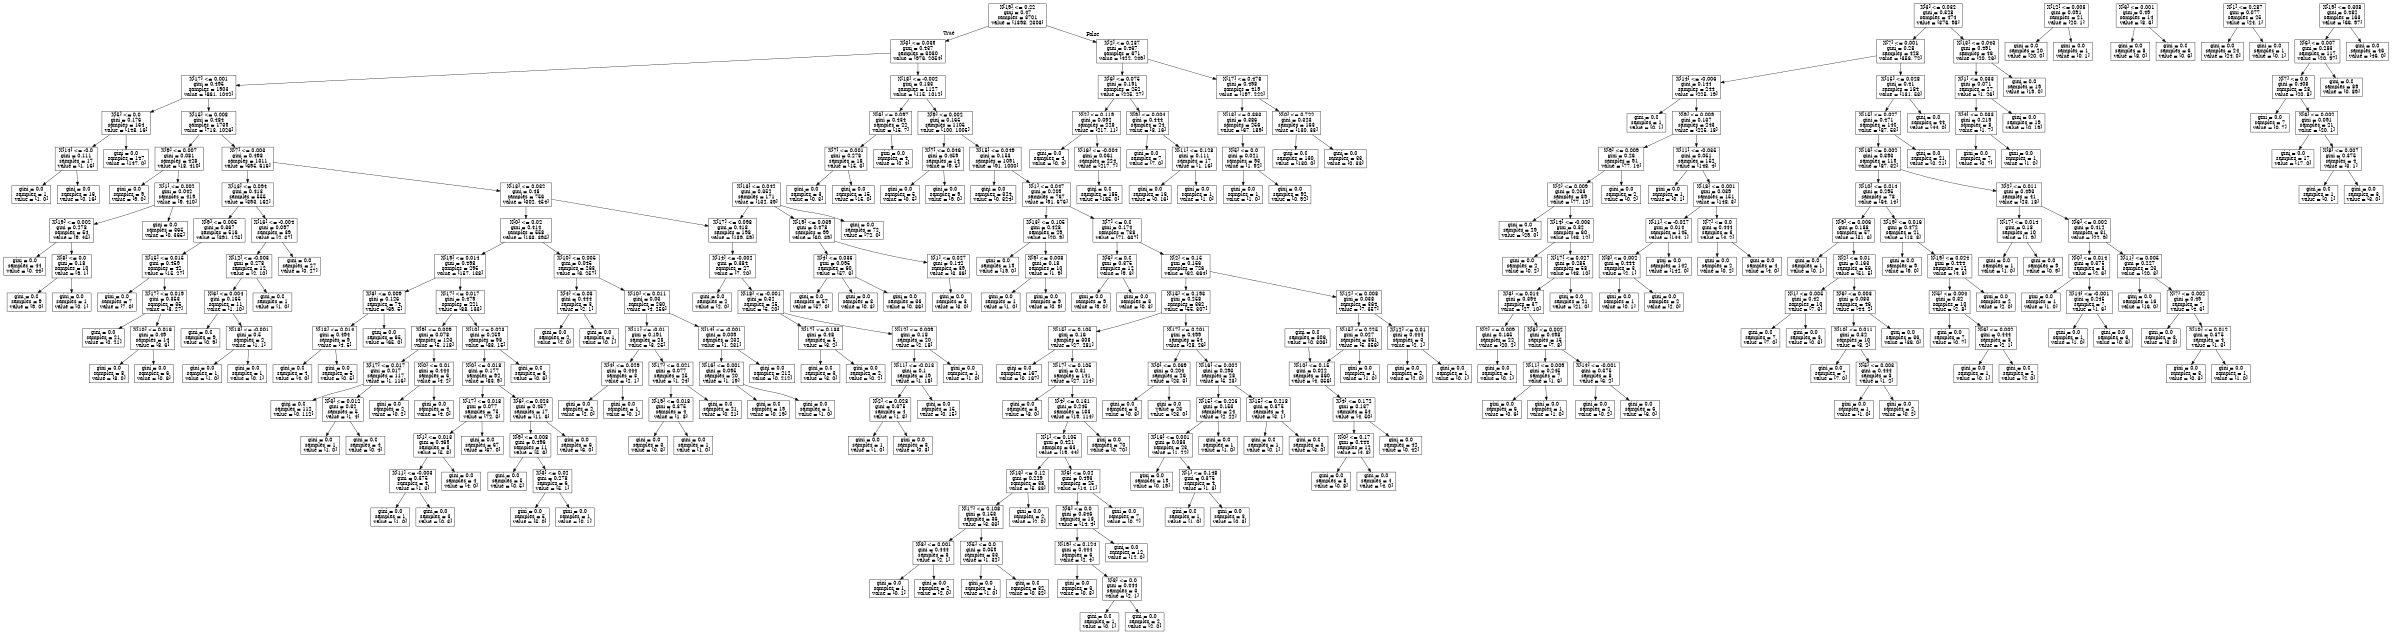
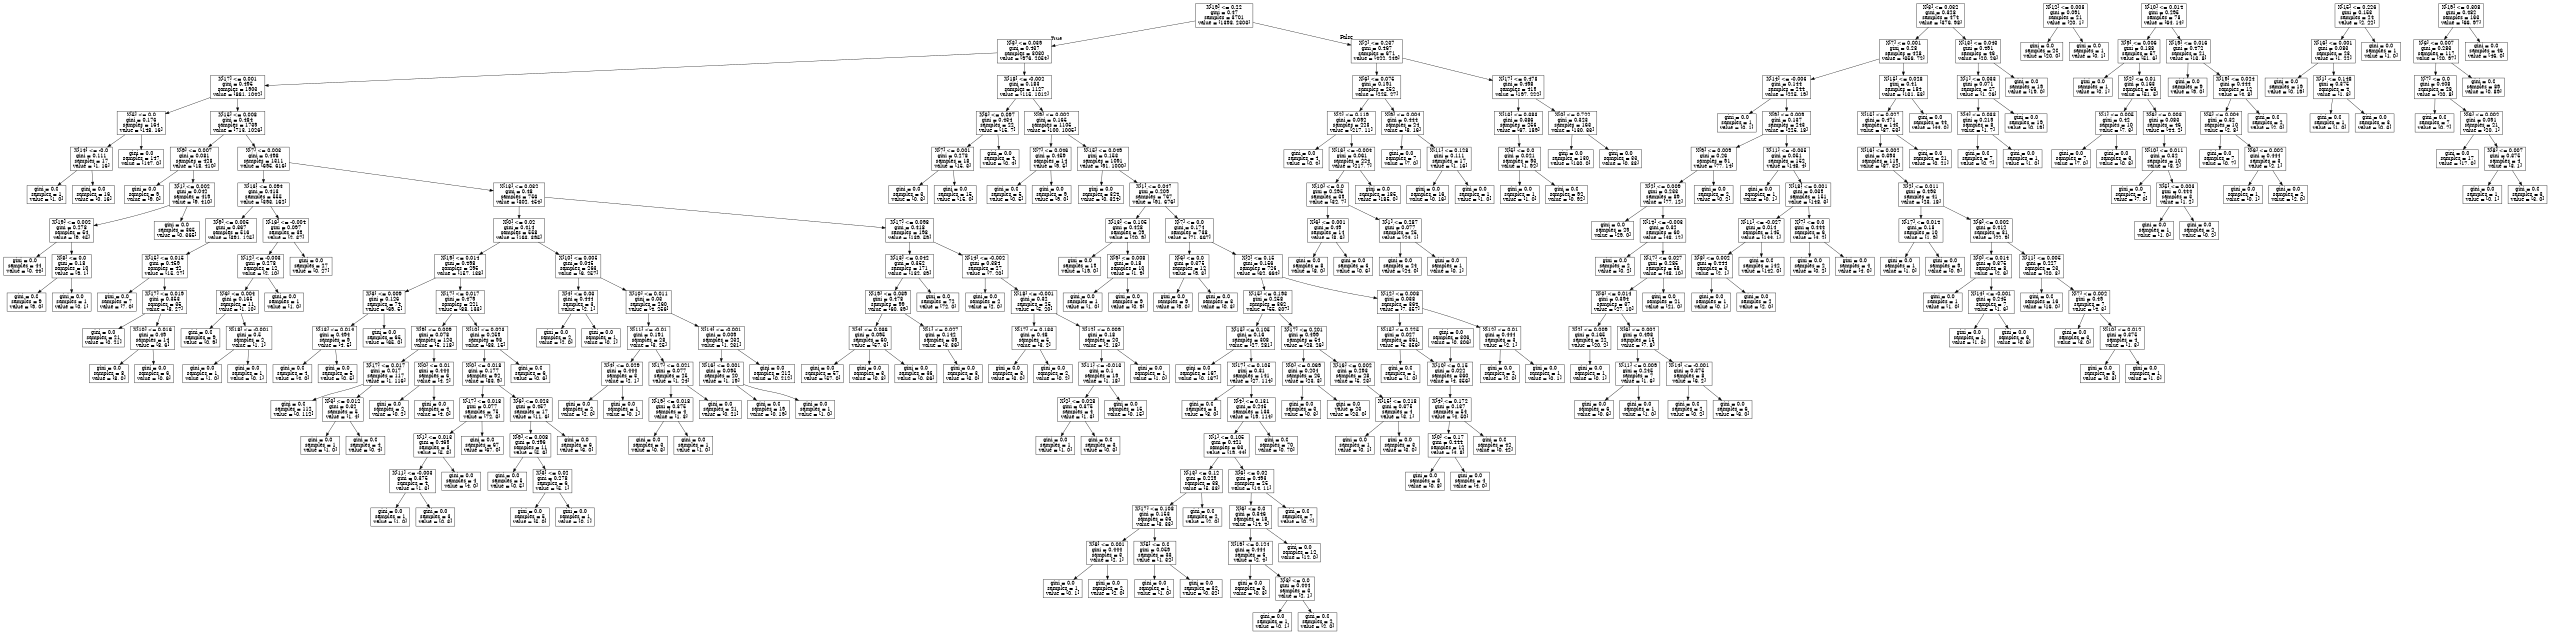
edge "X[16] <= 0.002 gini = 0.393 samples = 119 value = [87, 32]" -> "X[10] <= 0.014 gini = 0.295 samples = 78 value = [64, 14]": removed
node "X[10] <= 0.0 gini = 0.295 samples = 39 value = [32, 7]": added
edge "X[13] <= 0.042 gini = 0.352 samples = 171 value = [132, 39]" -> "X[17] <= 0.098 gini = 0.418 samples = 198 value = [139, 59]": reversed
node "gini = 0.0 samples = 36 value = [36, 0]": removed
edge "X[16] <= 0.002 gini = 0.293 samples = 28 value = [5, 23]" -> "X[15] <= 0.226 gini = 0.153 samples = 24 value = [2, 22]": removed
